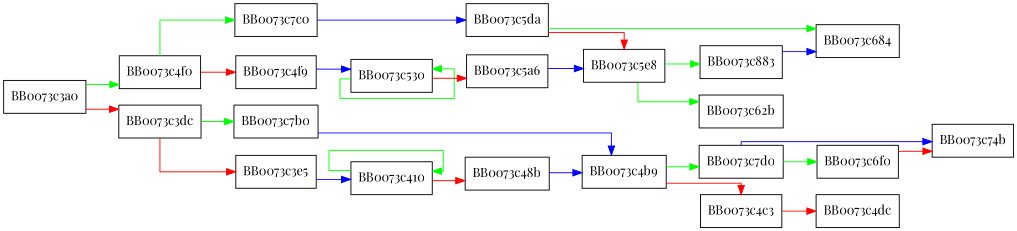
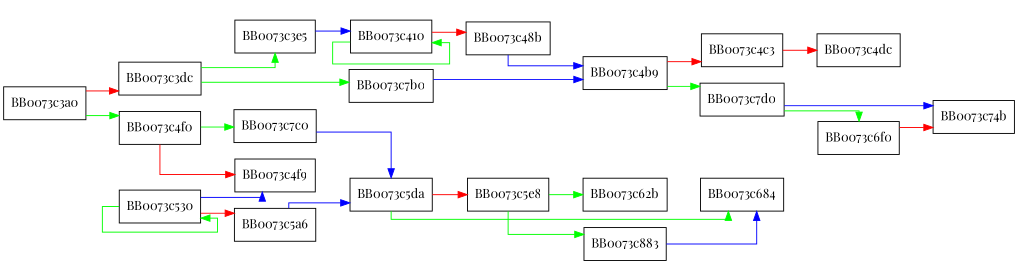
edge "BB0073c4f9" -> "BB0073c530": reversed
edge "BB0073c5a6" -> "BB0073c5e8": now "BB0073c5a6" -> "BB0073c5da"
edge "BB0073c3dc" -> "BB0073c3e5": color red -> green
